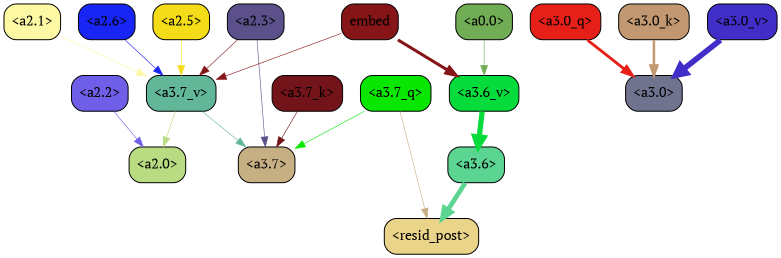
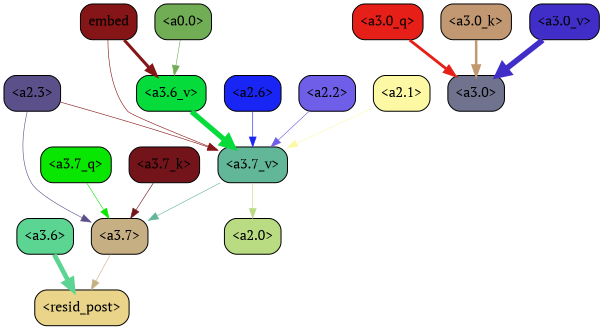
node "<a2.5>": removed
edge "<a3.6_v>" -> "<a3.6>": now "<a3.6_v>" -> "<a3.7_v>"
edge "<a2.2>" -> "<a2.0>": now "<a2.2>" -> "<a3.7_v>"
edge "<a3.7_q>" -> "<resid_post>": now "<a3.7>" -> "<resid_post>"
